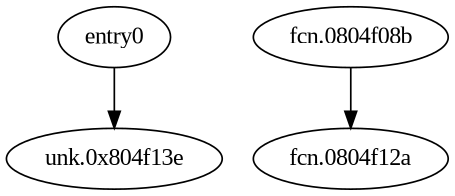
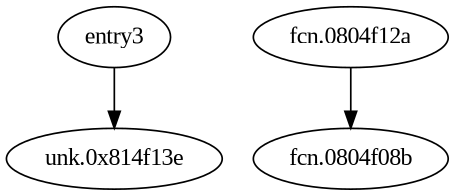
node "entry0": label "entry0" -> "entry3"
edge "fcn.0804f08b" -> "fcn.0804f12a": reversed
node "unk.0x804f13e": label "unk.0x804f13e" -> "unk.0x814f13e"
